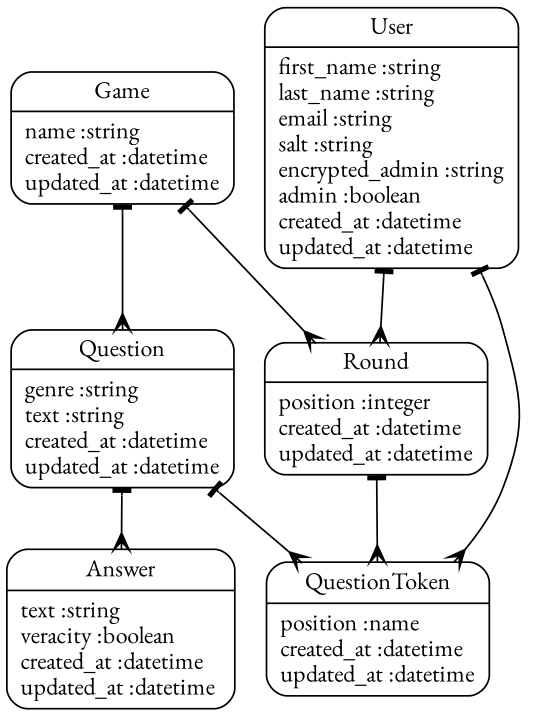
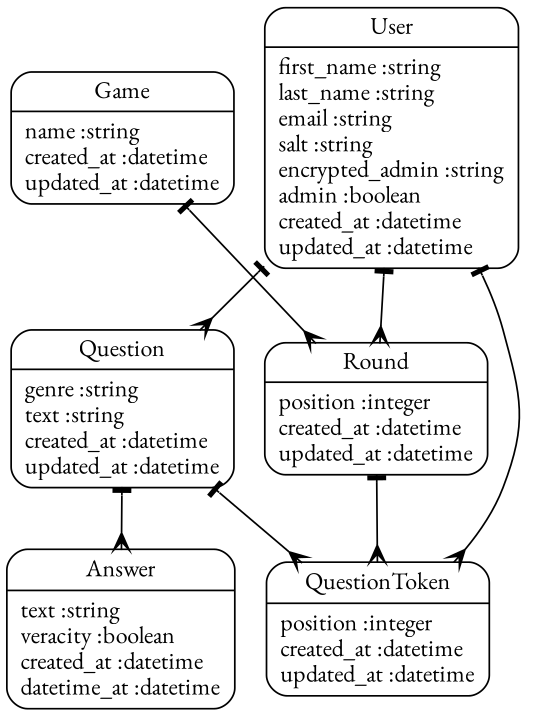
edge "Game" -- "Question": now "User" -- "Question"
node "QuestionToken": text "position :name" -> "position :integer"
node "Answer": text "updated_at :datetime" -> "datetime_at :datetime"
